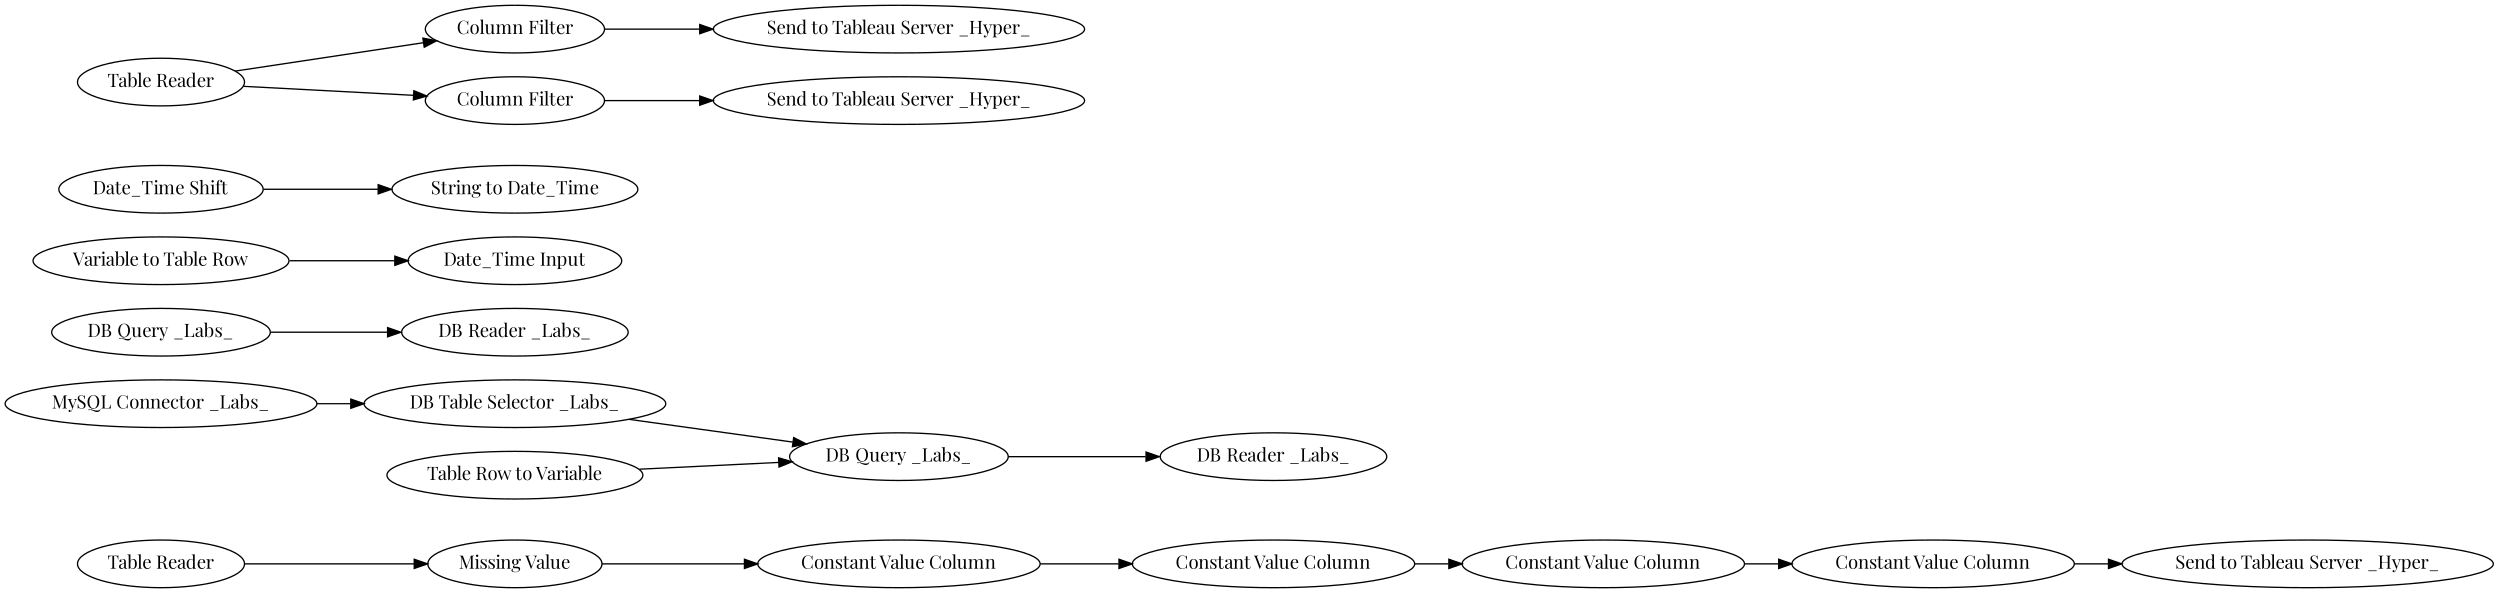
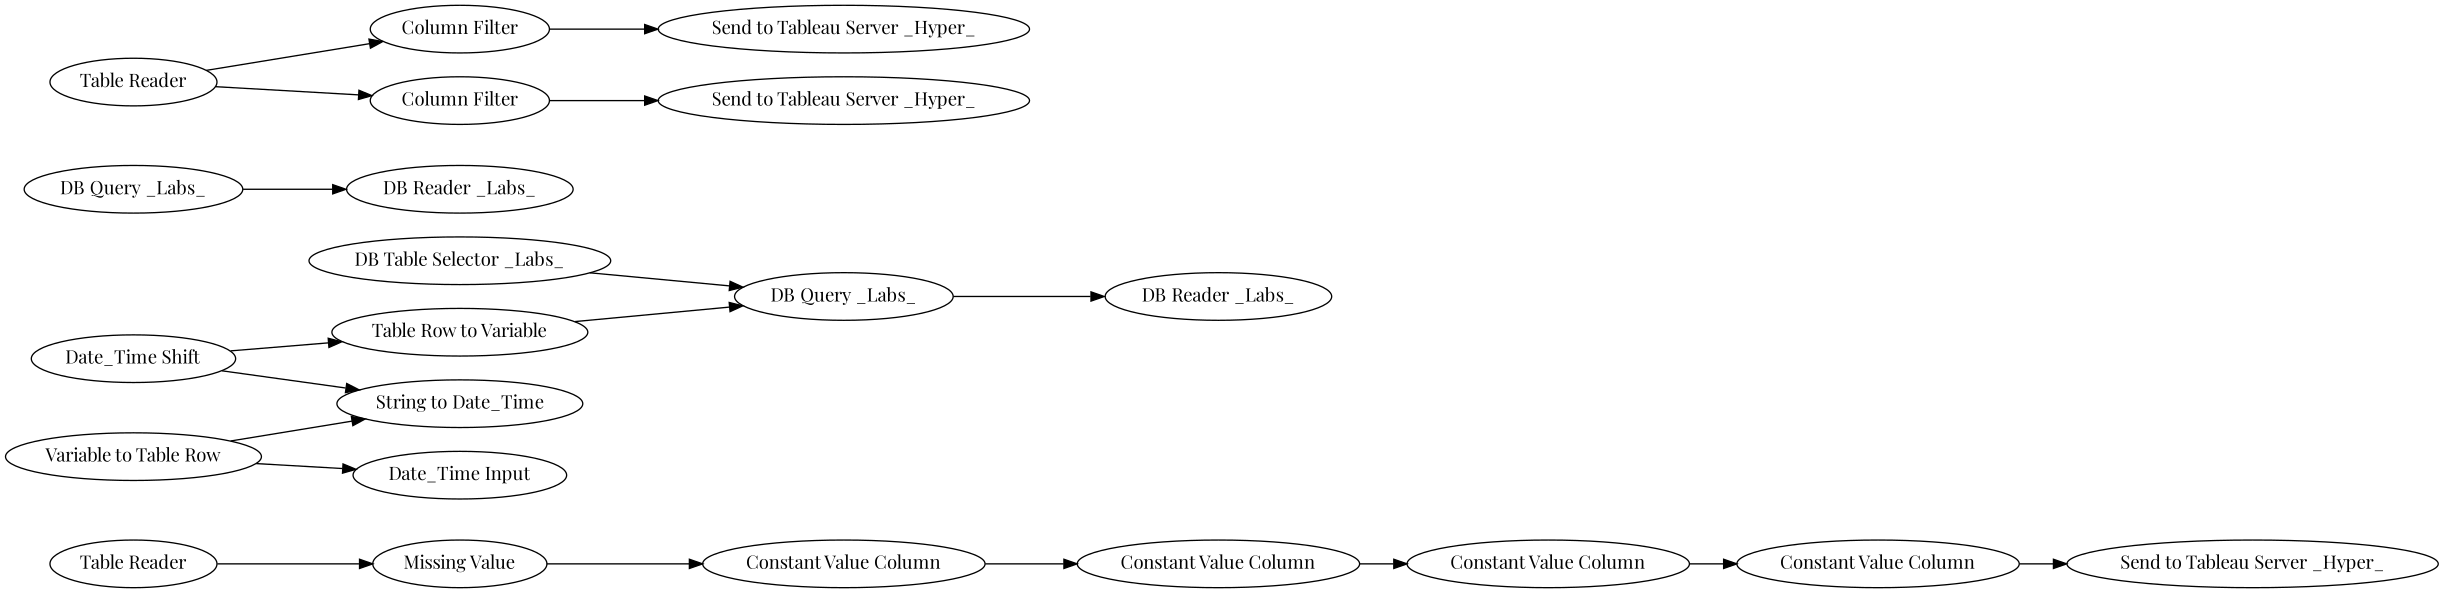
edge "Date_Time Shift" -> "Table Row to Variable": added
node "MySQL Connector _Labs_": removed
edge "Variable to Table Row" -> "String to Date_Time": added
